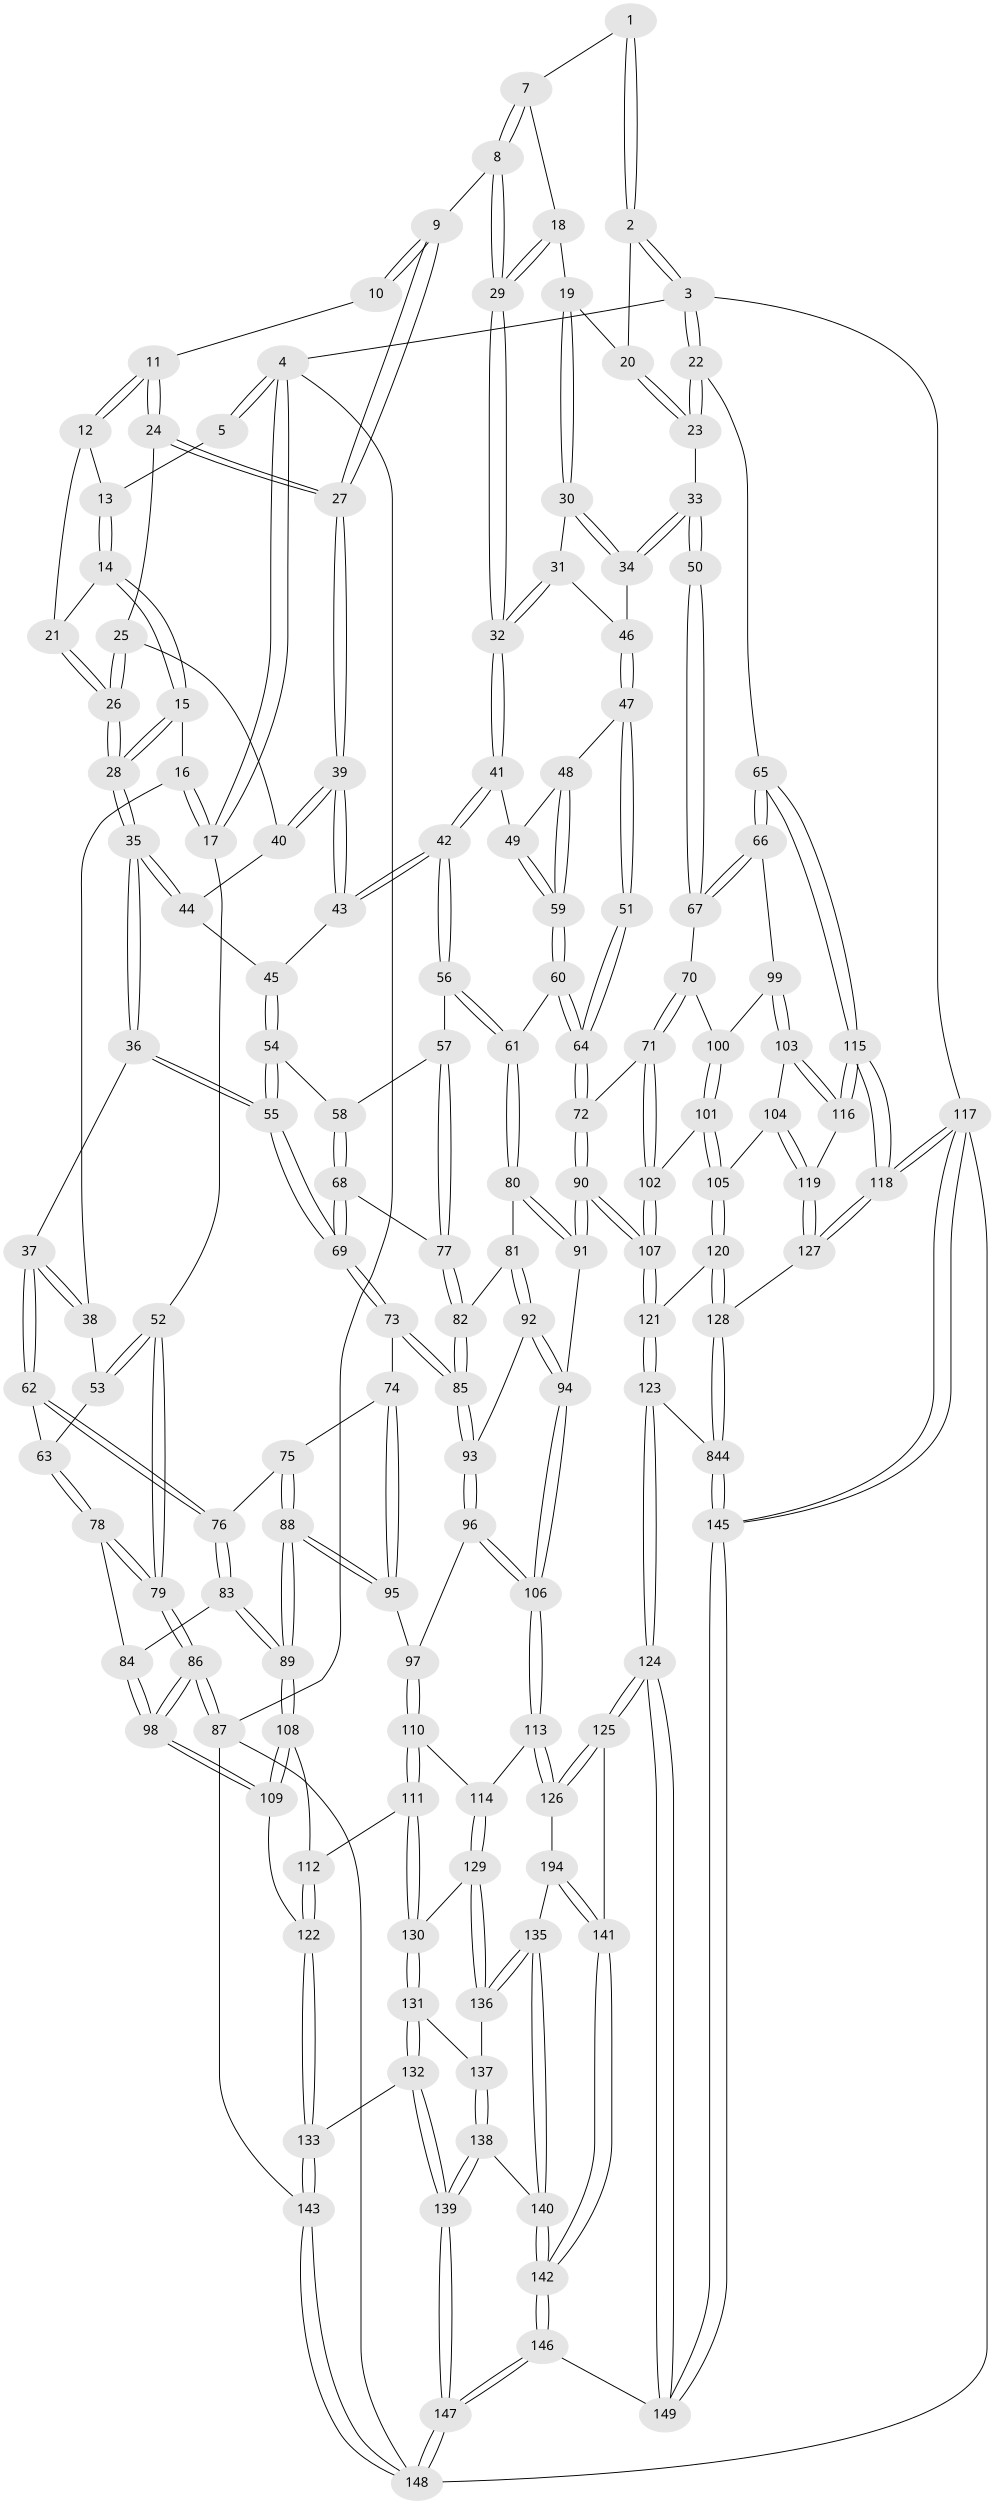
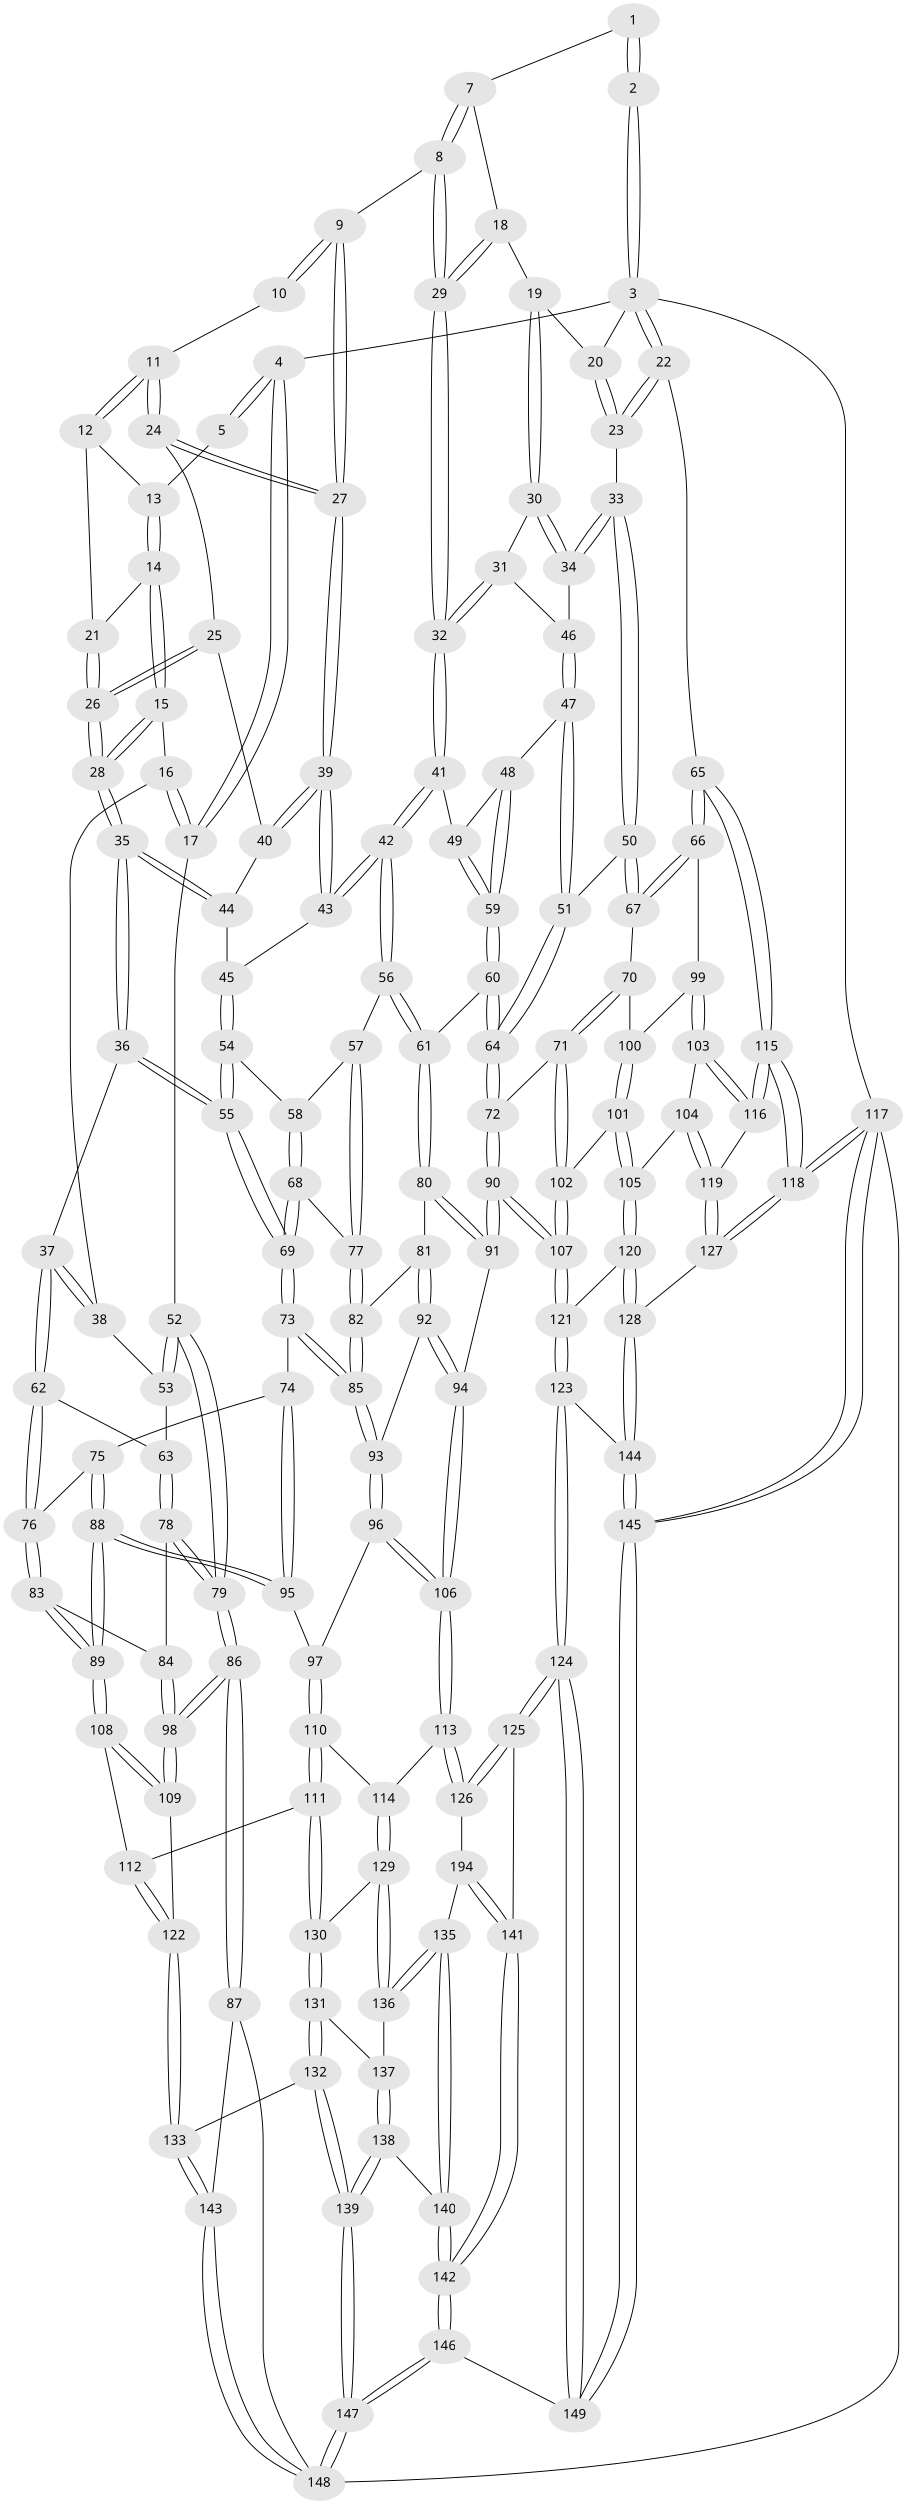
edge "2" -- "20": now "3" -- "20"
edge "50" -- "51": added
edge "4" -- "87": removed
node "844": label "844" -> "144"
